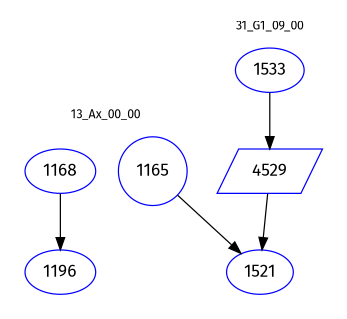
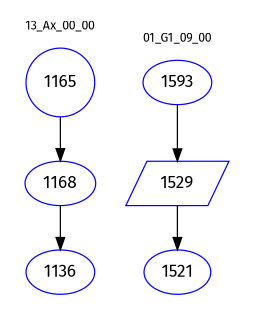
cluster "31_G1_09_00": label "31_G1_09_00" -> "01_G1_09_00"
node "1533": label "1533" -> "1593"
node "4529": label "4529" -> "1529"
edge "1165" -> "1521": now "1165" -> "1168"
node "1196": label "1196" -> "1136"
